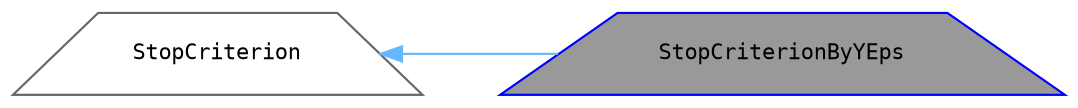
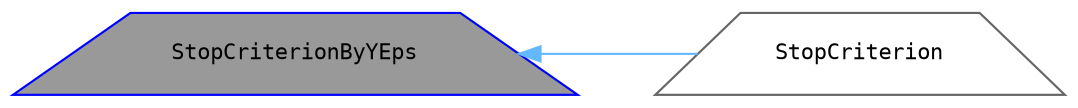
edge "StopCriterionByYEps" -> "StopCriterion": reversed
